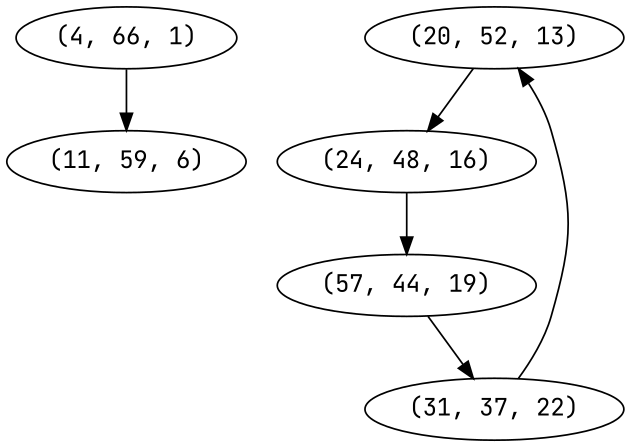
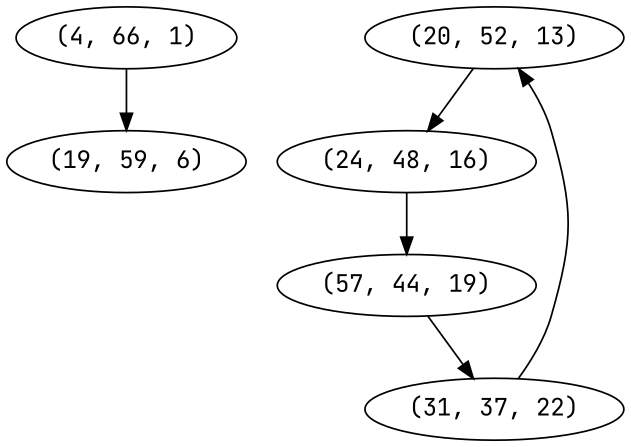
node "(11, 59, 6)": label "(11, 59, 6)" -> "(19, 59, 6)"
